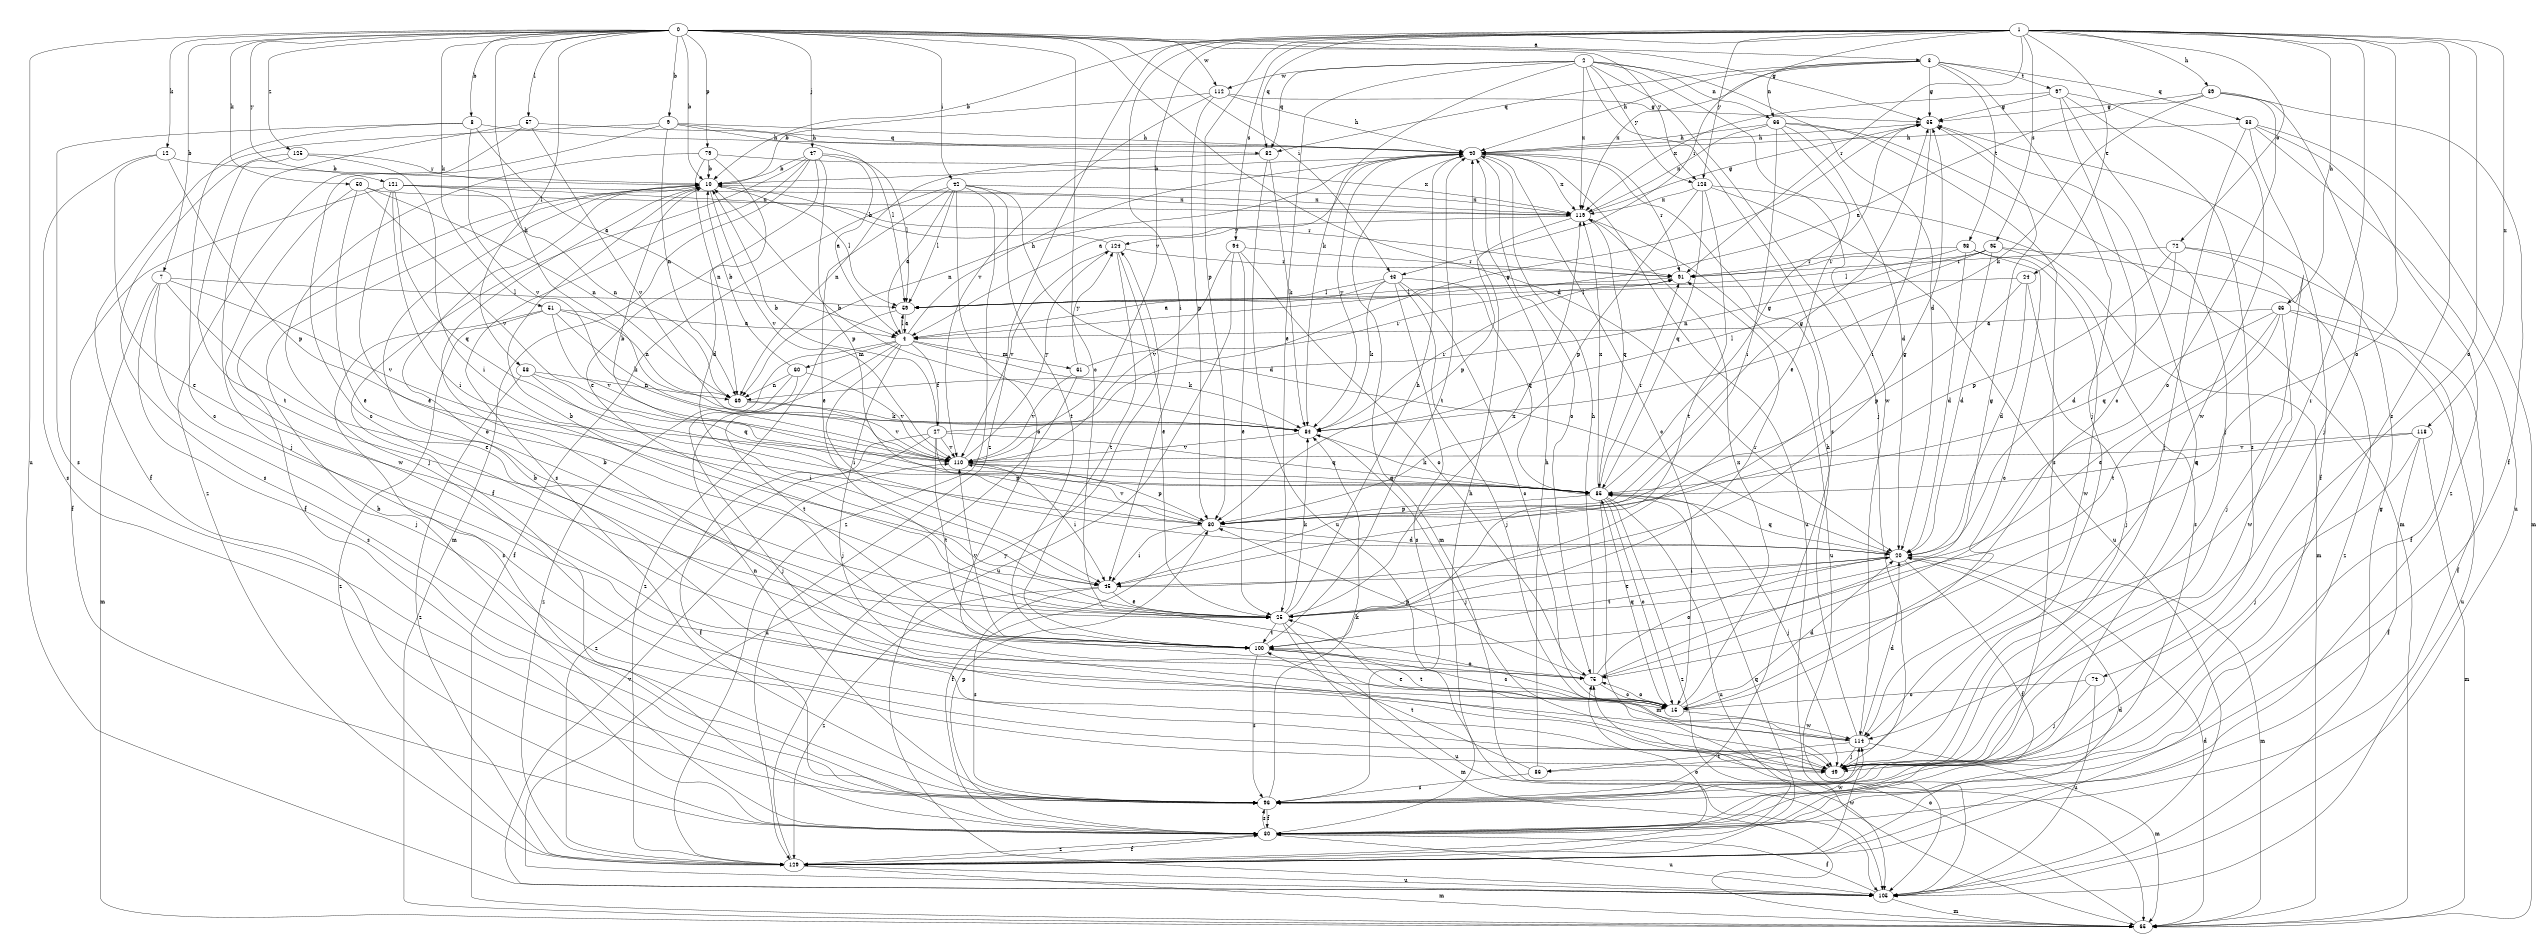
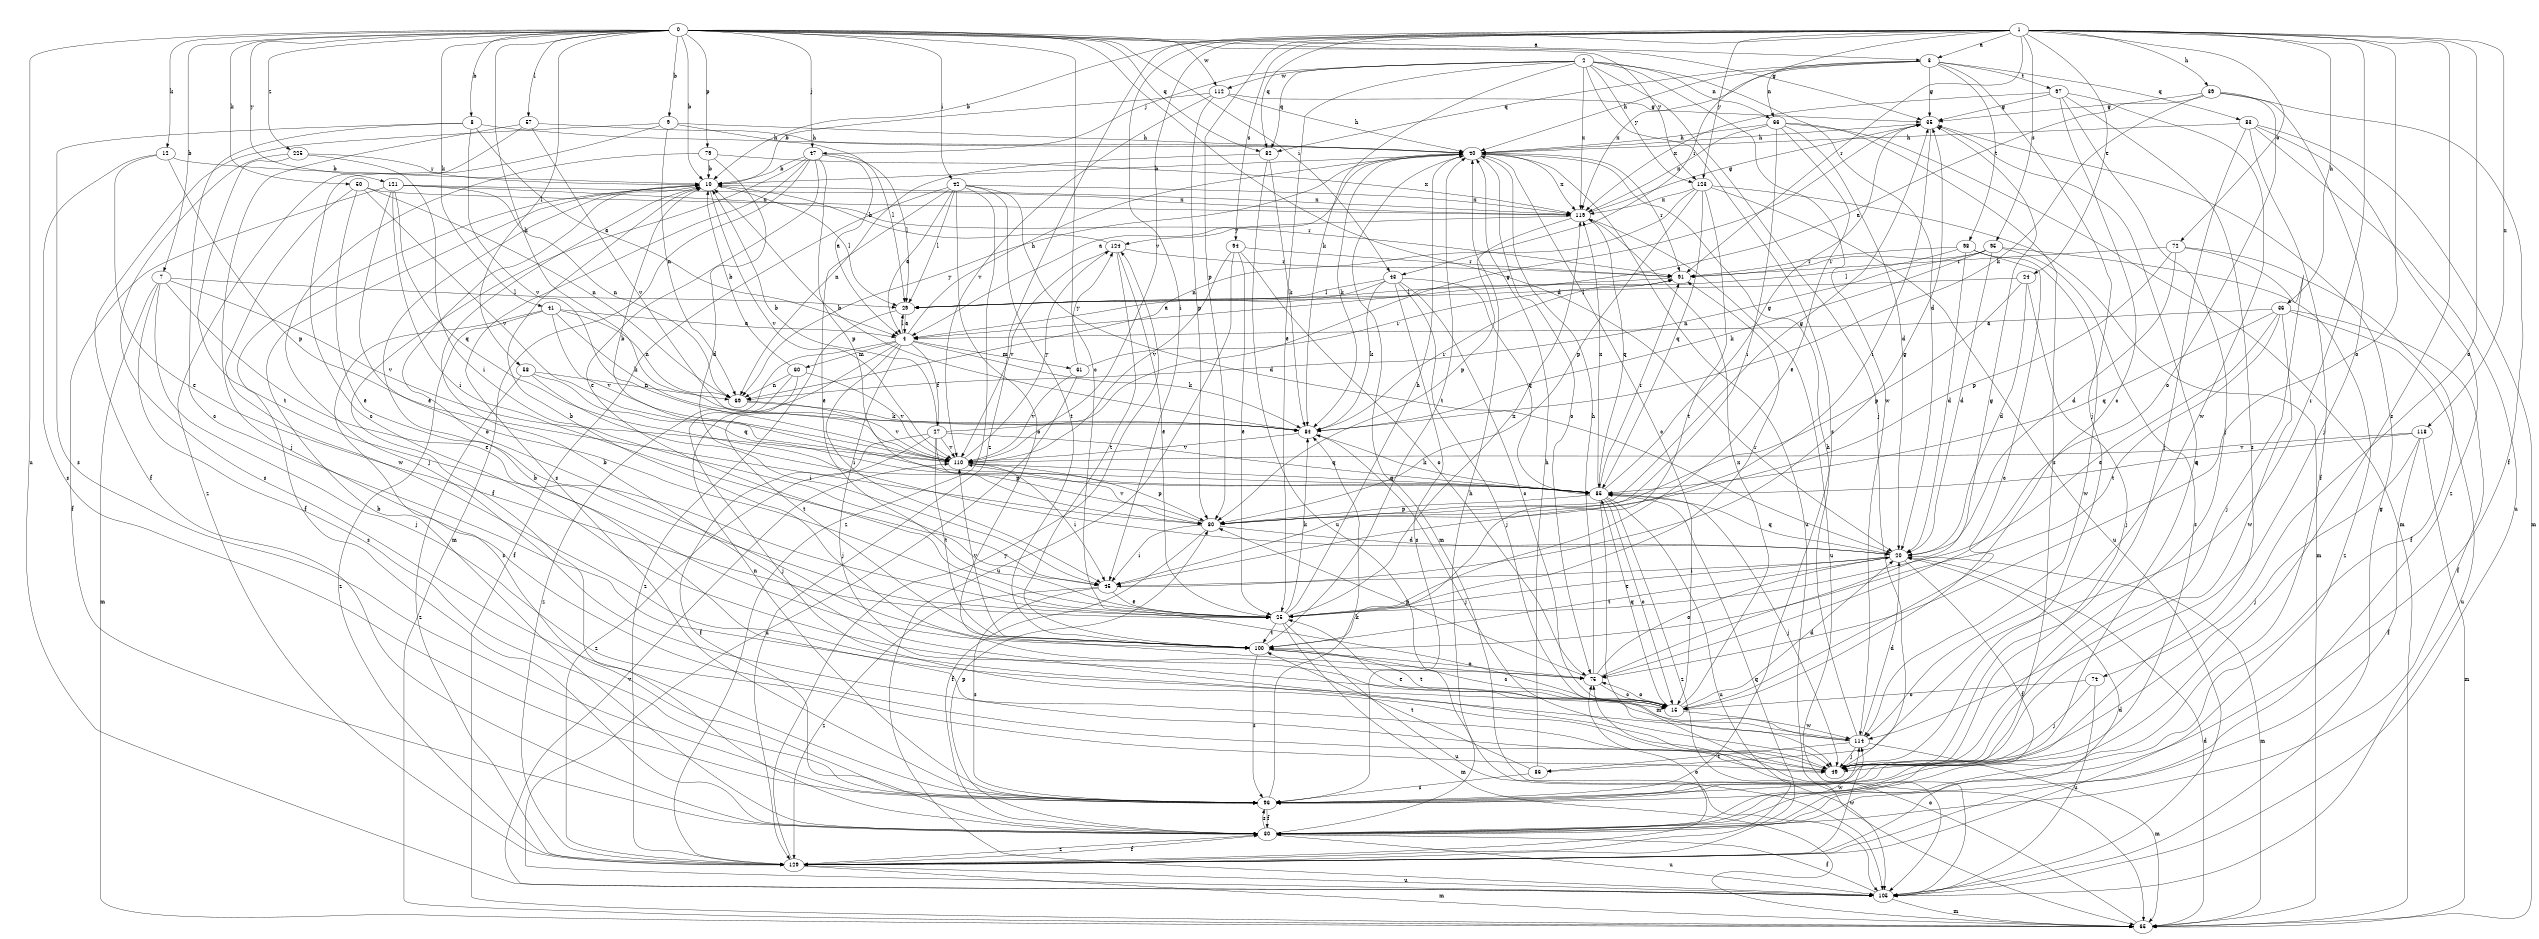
edge "1" -> "3": added, label "a"
edge "2" -> "47": added, label "j"
edge "9" -> "82": now "0" -> "82"
node "125": label "125" -> "225"
edge "79" -> "69": now "123" -> "69"
edge "40" -> "69": label "n" -> "y"
edge "40" -> "84": label "y" -> "k"
node "51": label "51" -> "41"
node "59": label "59" -> "29"
edge "95" -> "84": label "l" -> "k"
